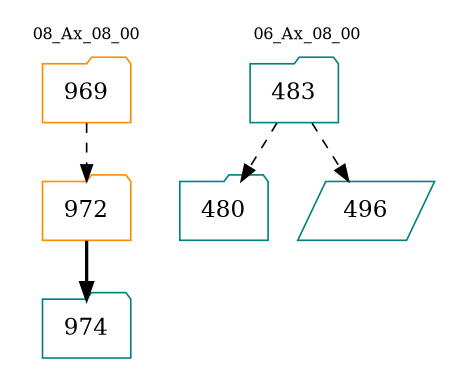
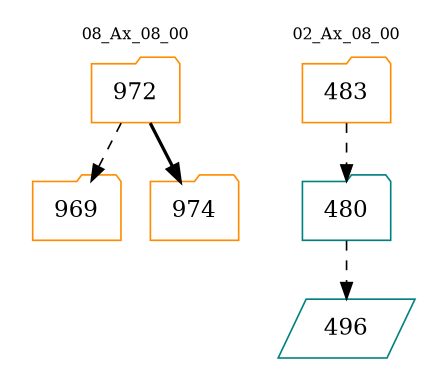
cluster "06_Ax_08_00": label "06_Ax_08_00" -> "02_Ax_08_00"
node "483": color teal -> darkorange
edge "969" -> "972": reversed
edge "483" -> "496": now "480" -> "496"
node "974": color teal -> darkorange
